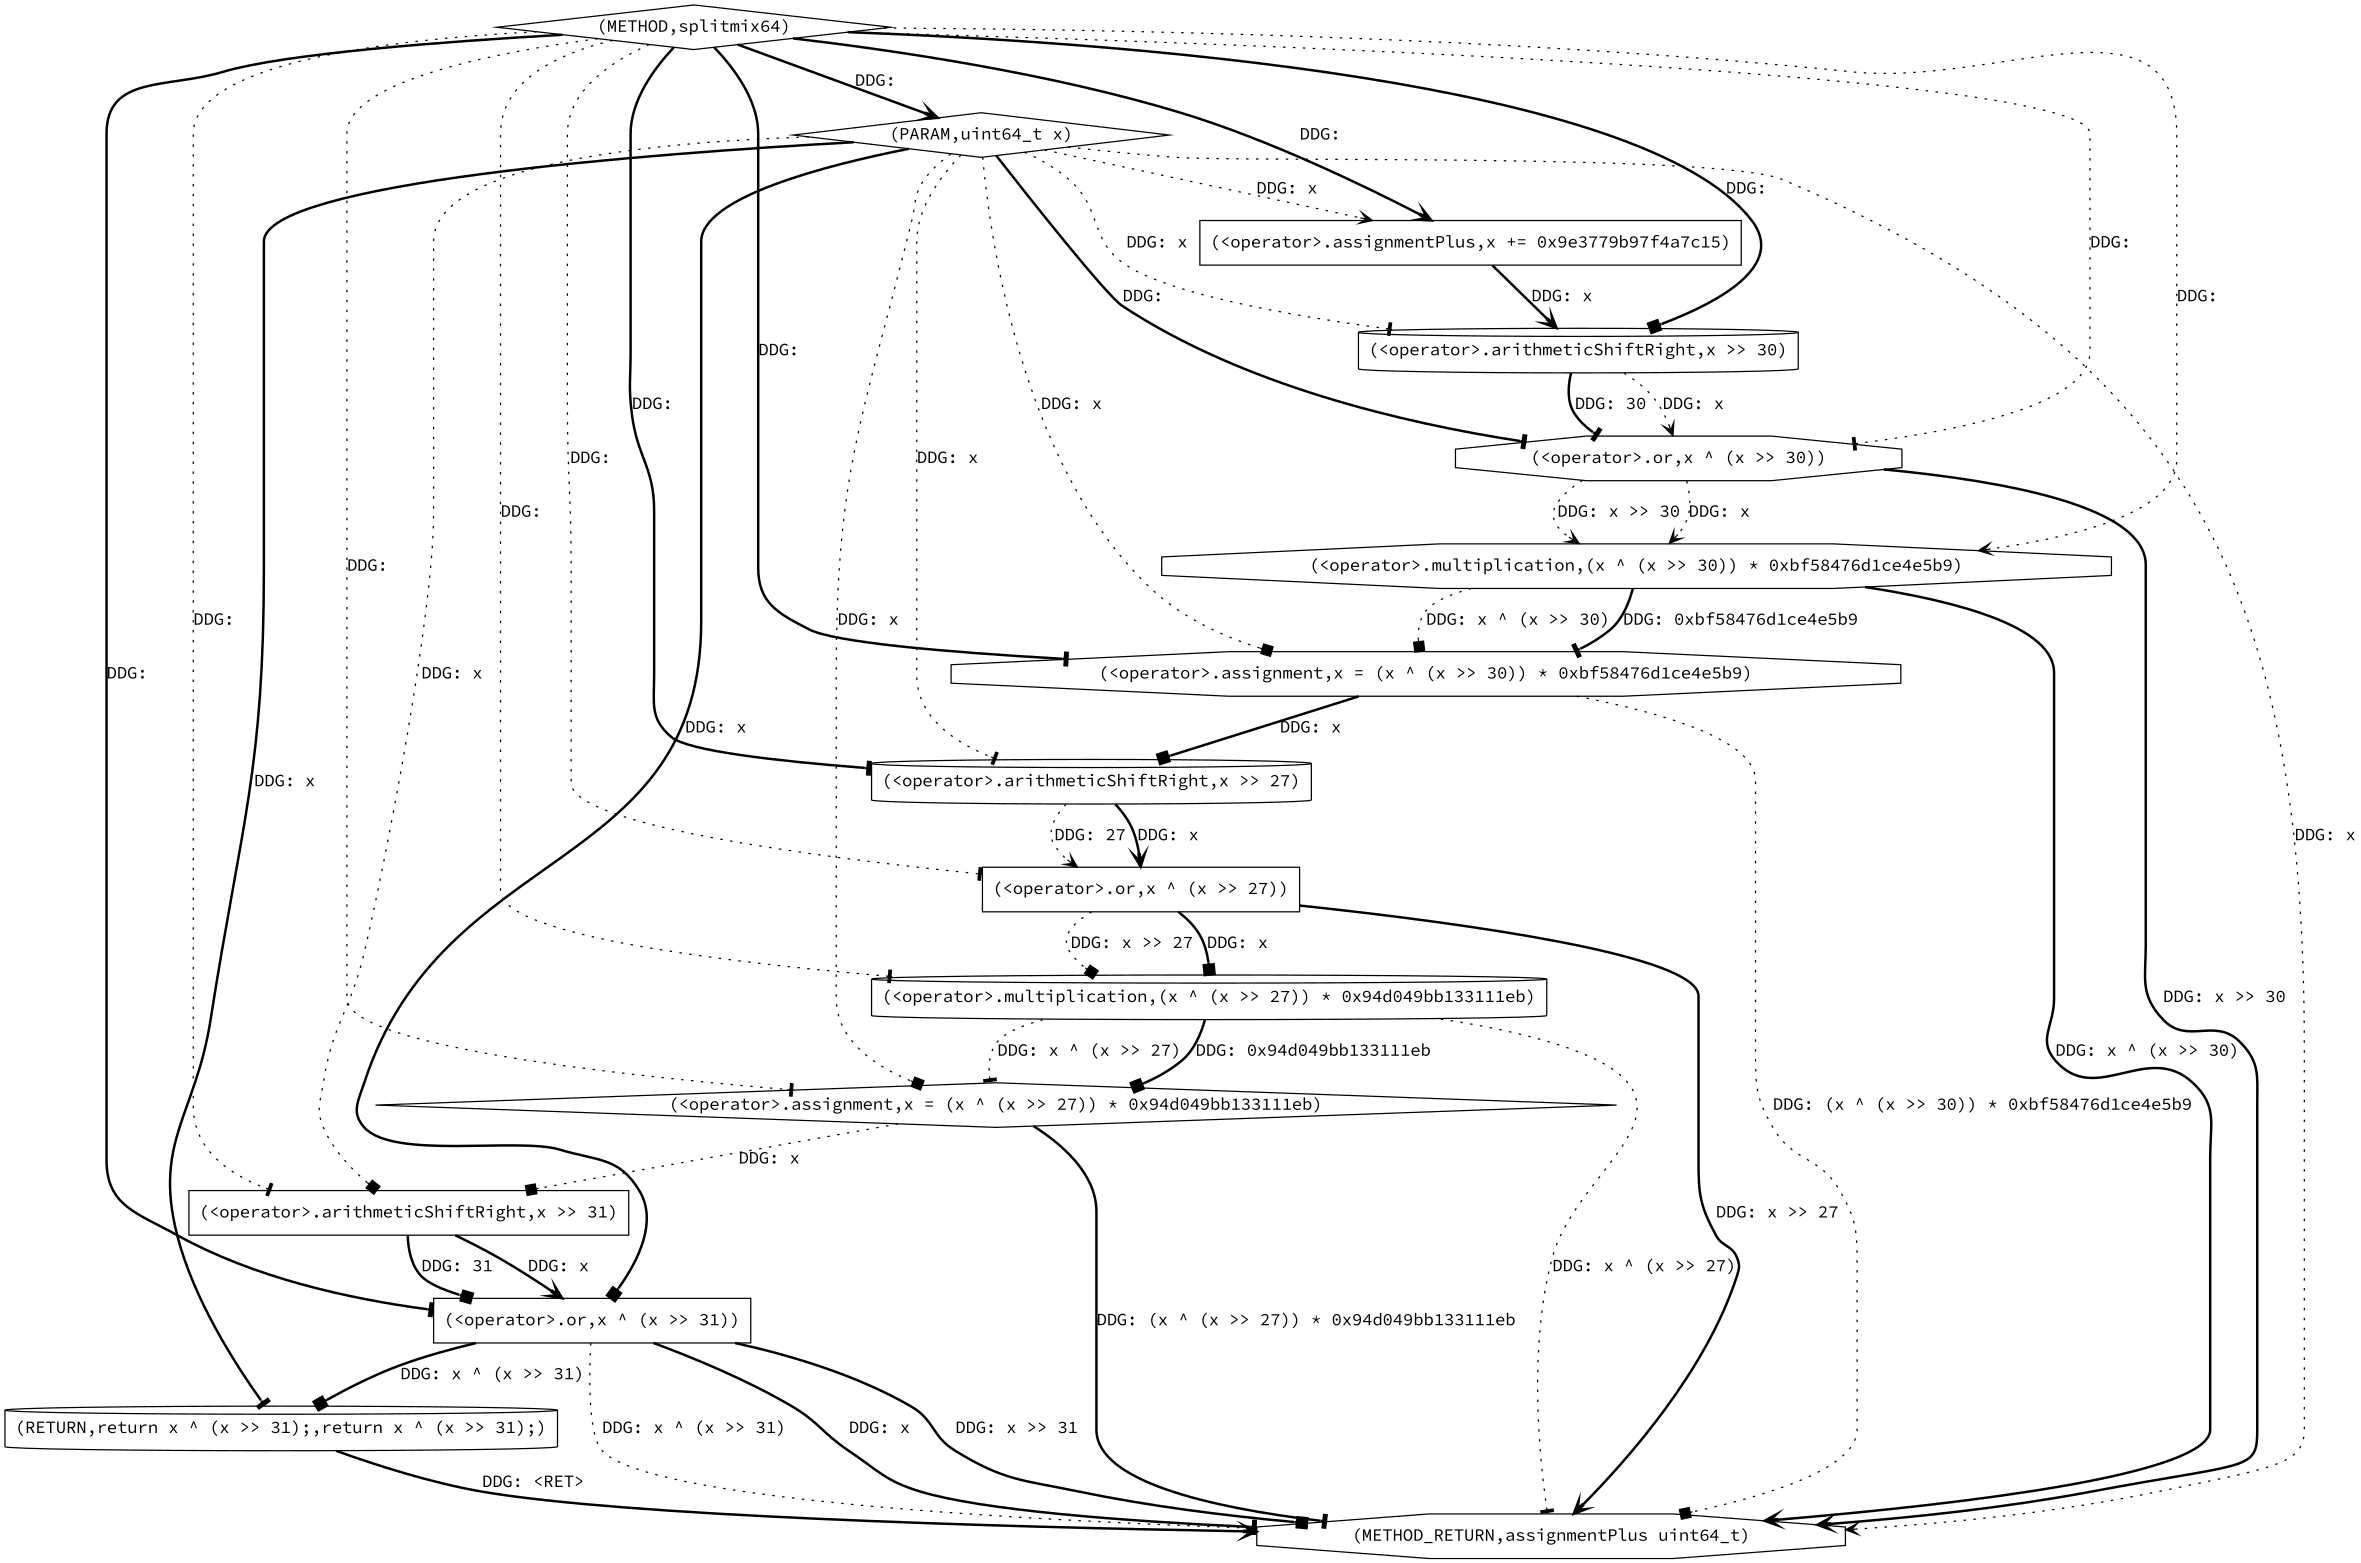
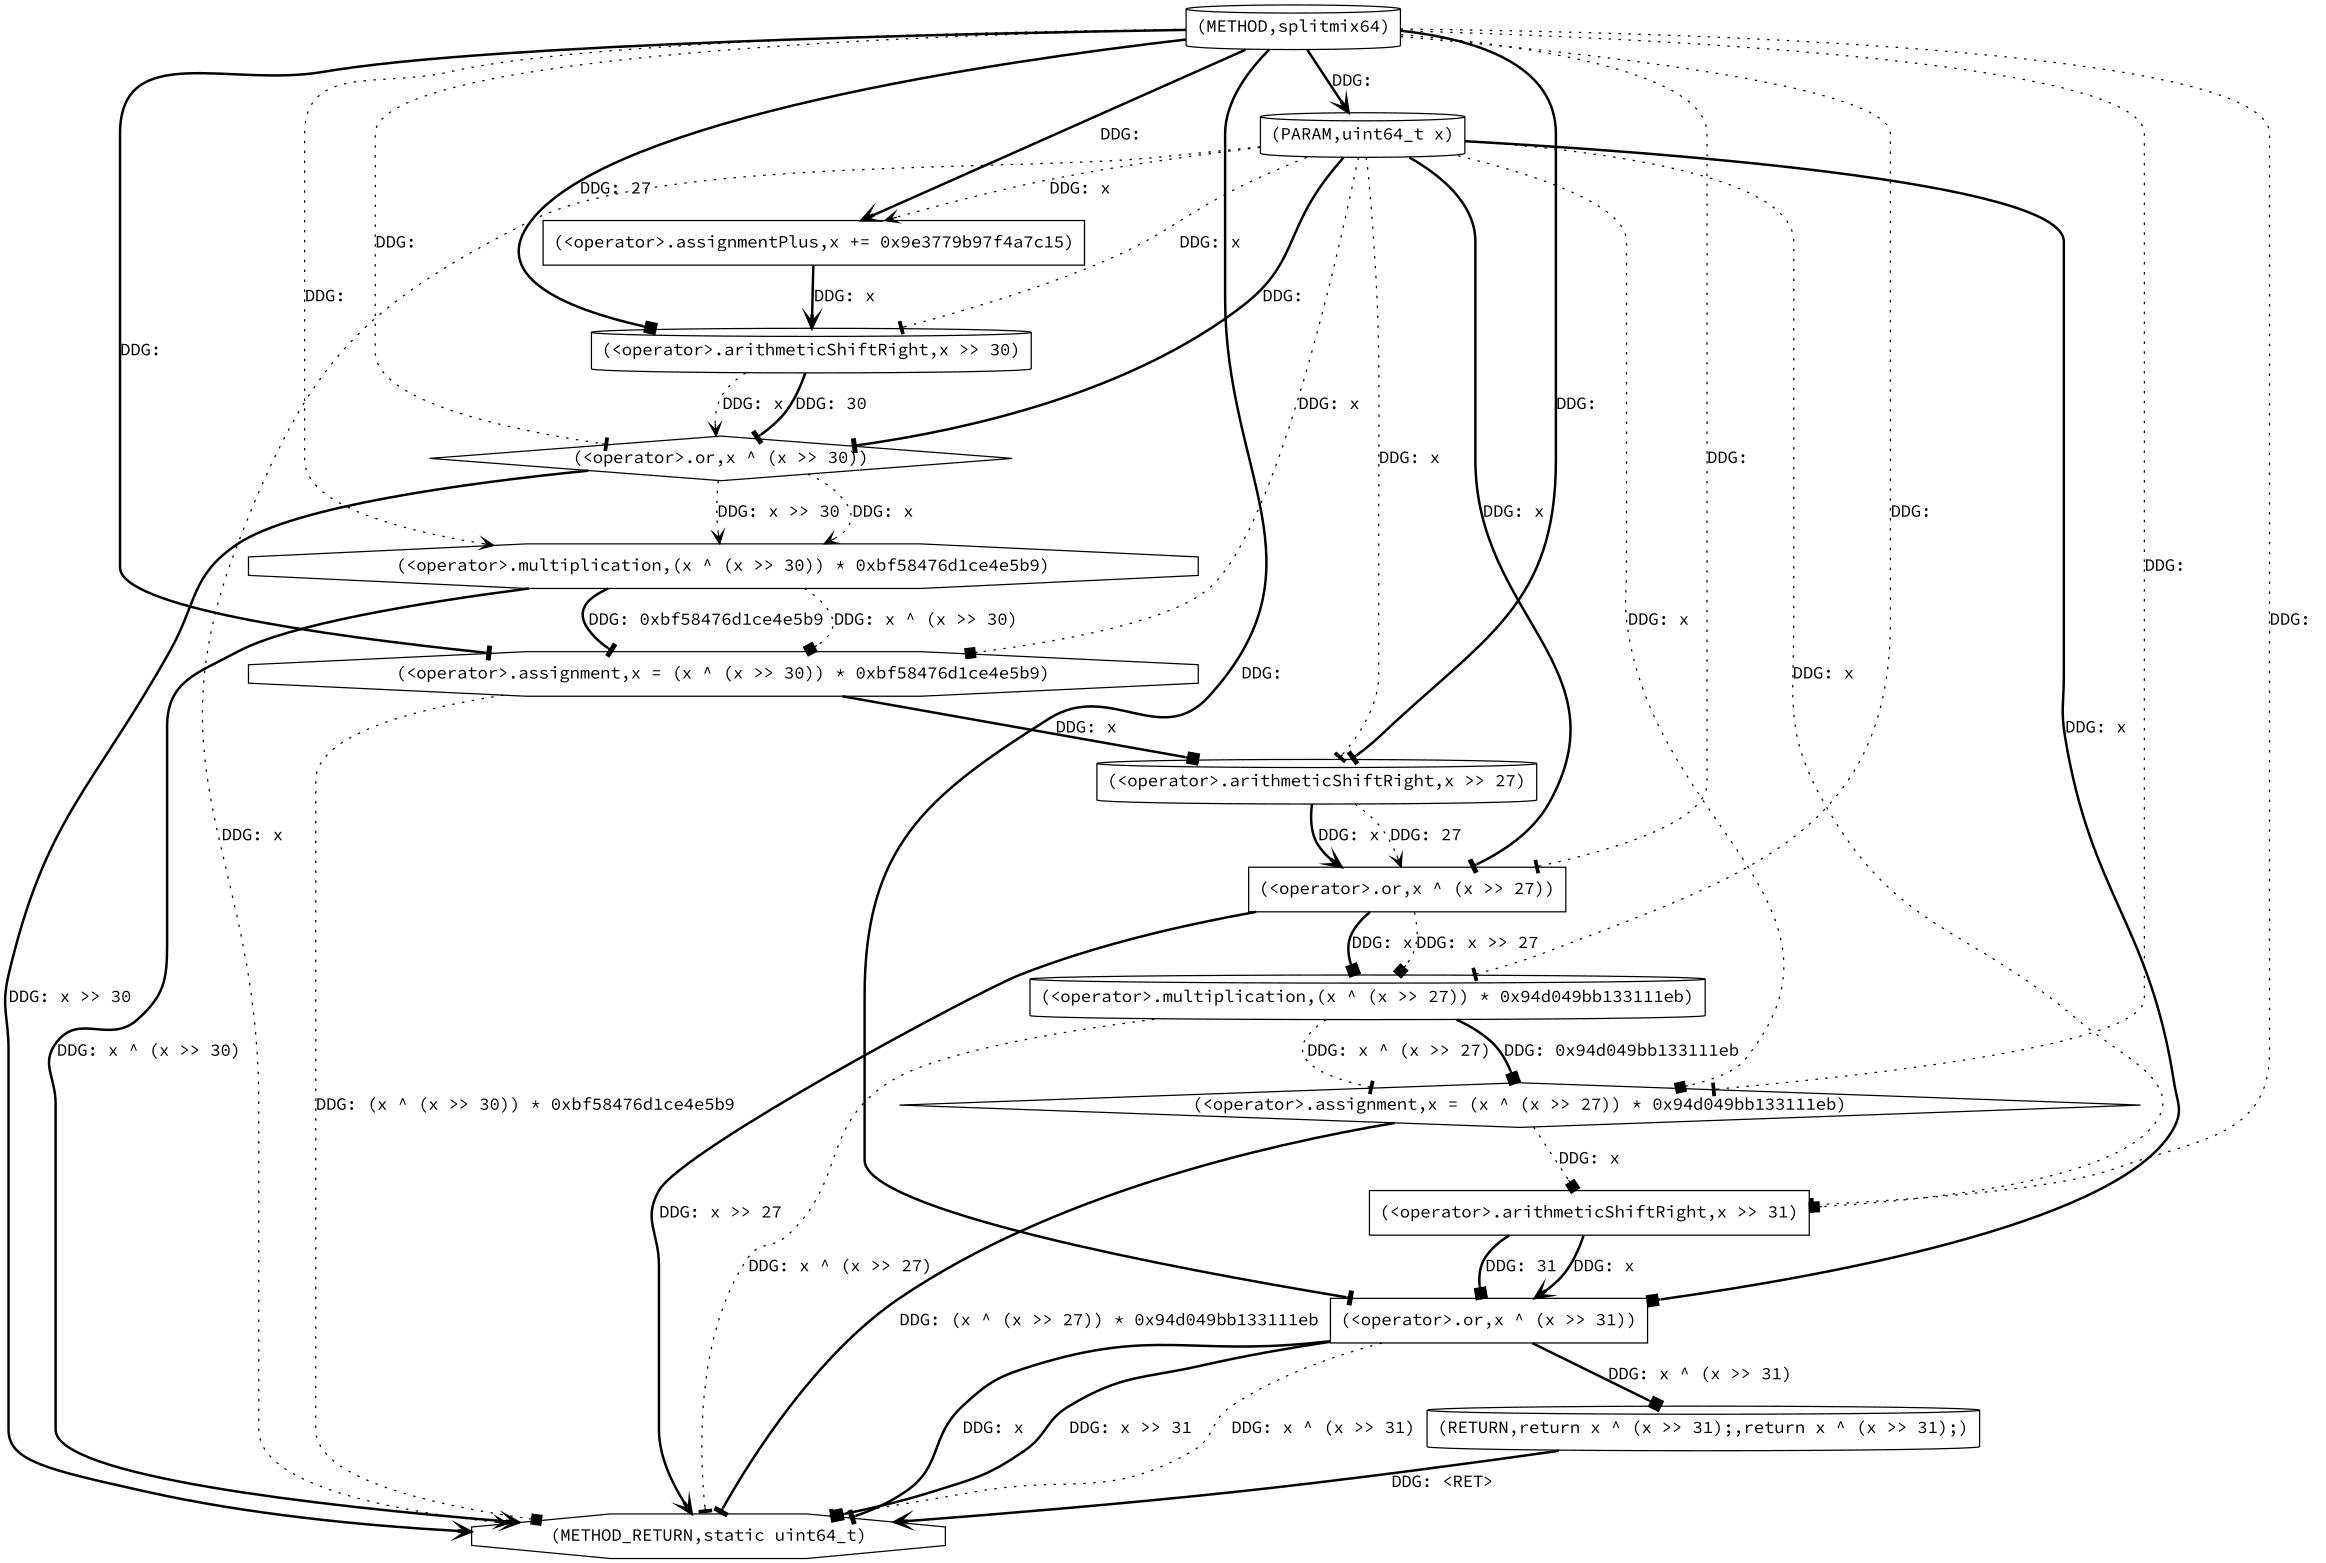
node "(METHOD,splitmix64)": shape diamond -> cylinder
node "(PARAM,uint64_t x)": shape diamond -> cylinder
edge "(METHOD,splitmix64)" -> "(<operator>.arithmeticShiftRight,x >> 30)": label "DDG: " -> "DDG: 27"
node "(<operator>.or,x ^ (x >> 30))": shape octagon -> diamond
edge "(PARAM,uint64_t x)" -> "(RETURN,return x ^ (x >> 31);,return x ^ (x >> 31);)": now "(PARAM,uint64_t x)" -> "(<operator>.or,x ^ (x >> 27))"
node "(METHOD_RETURN,assignmentPlus uint64_t)": label "(METHOD_RETURN,assignmentPlus uint64_t)" -> "(METHOD_RETURN,static uint64_t)"
